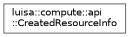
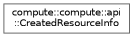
node "luisa::compute::api ::CreatedResourceInfo": label "luisa::compute::api ::CreatedResourceInfo" -> "compute::compute::api ::CreatedResourceInfo"
